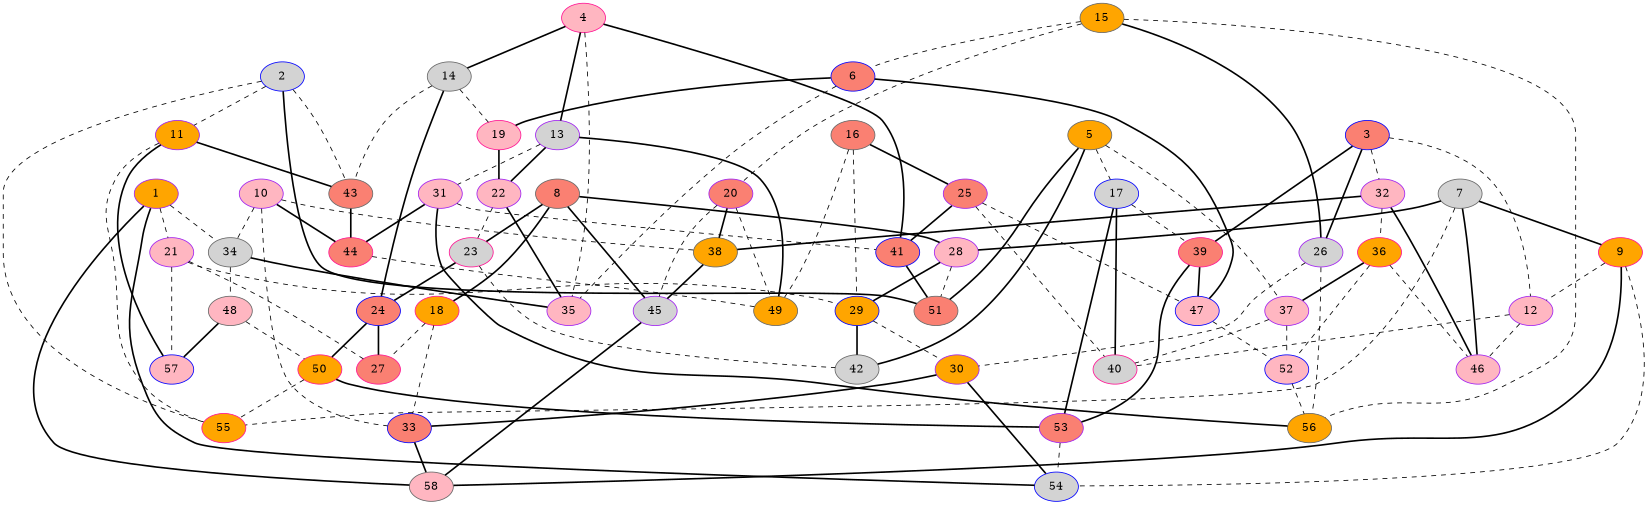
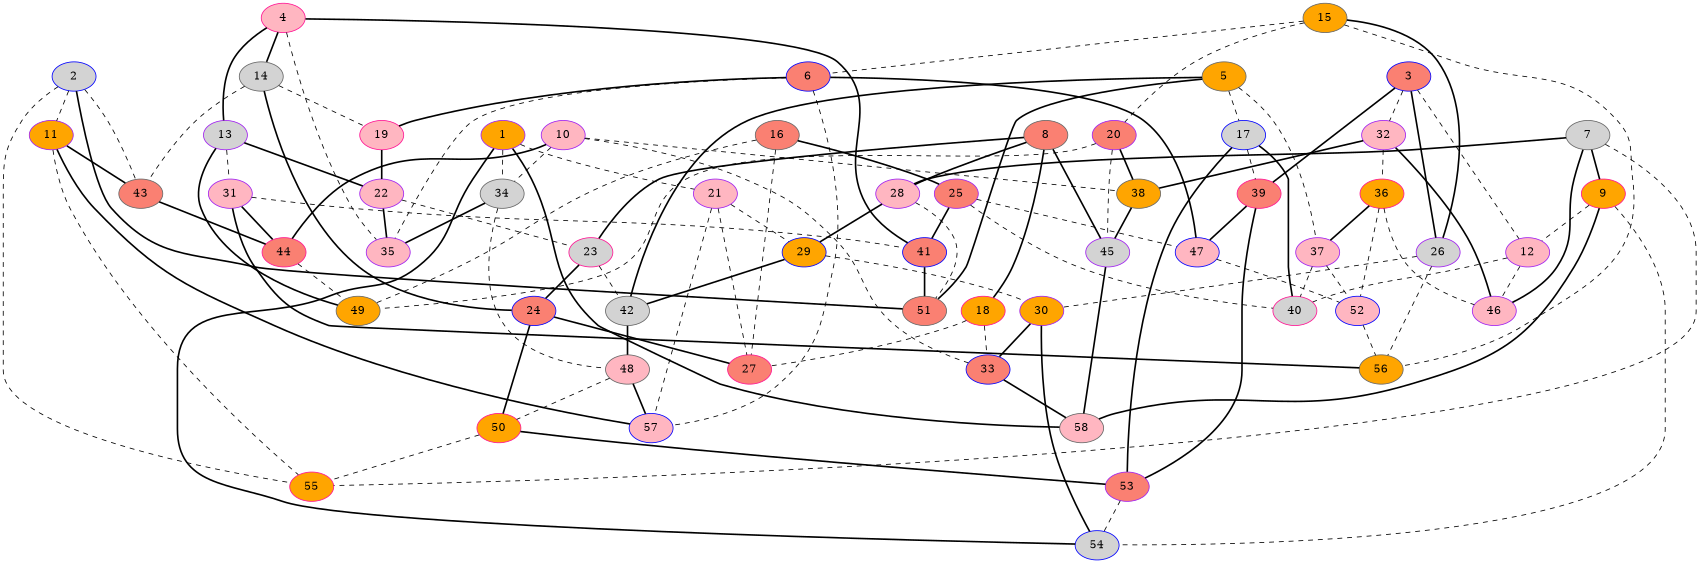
edge "16" -- "29": now "16" -- "27"
edge "6" -- "57": added
edge "42" -- "48": added
